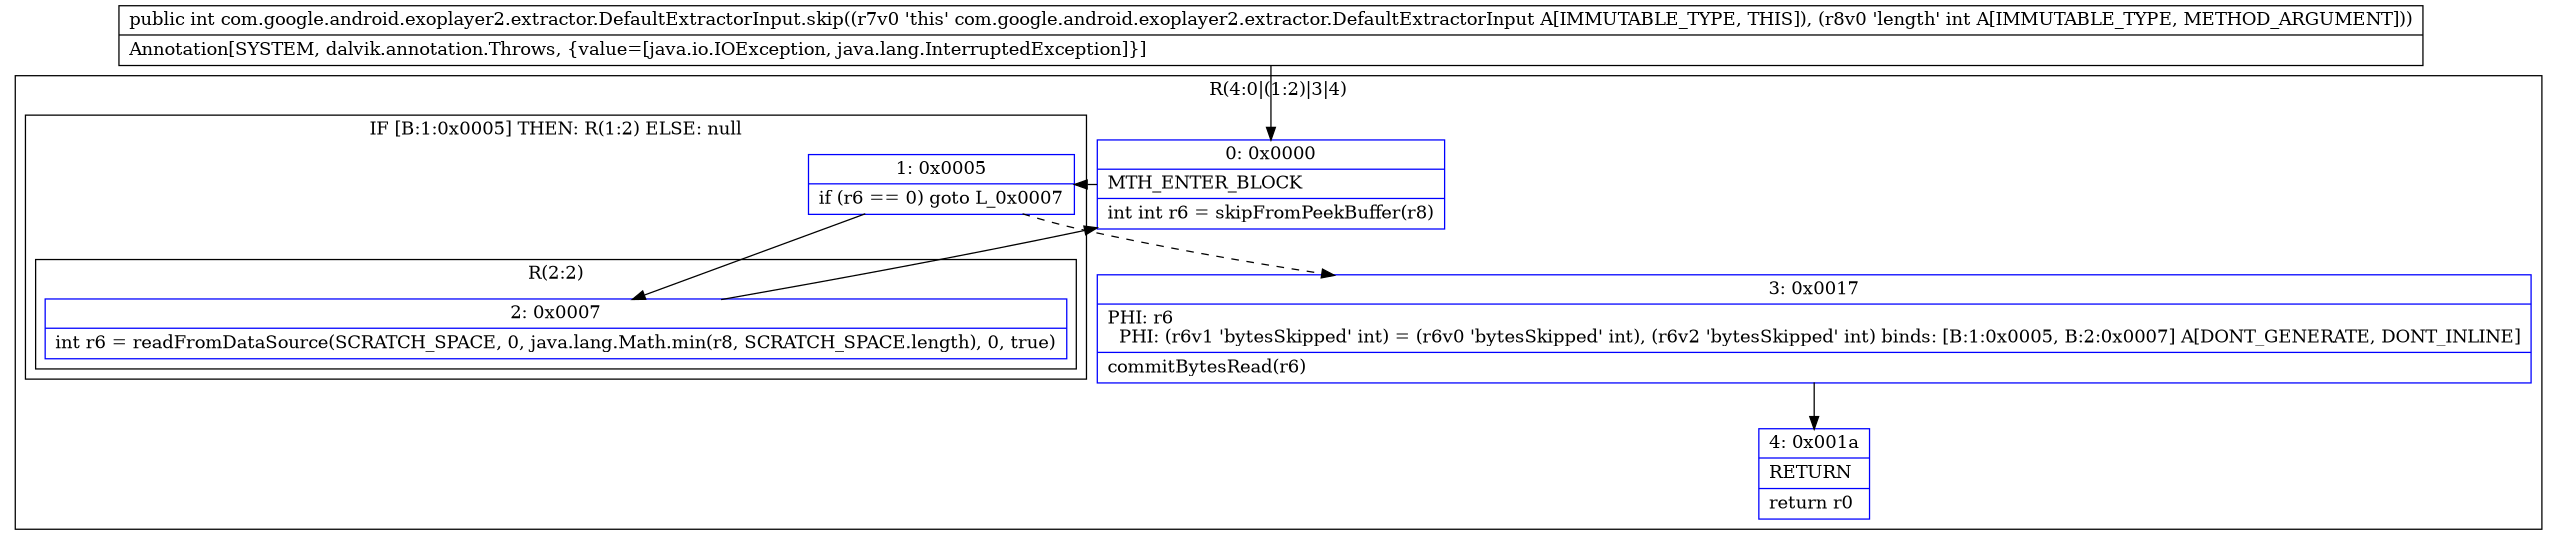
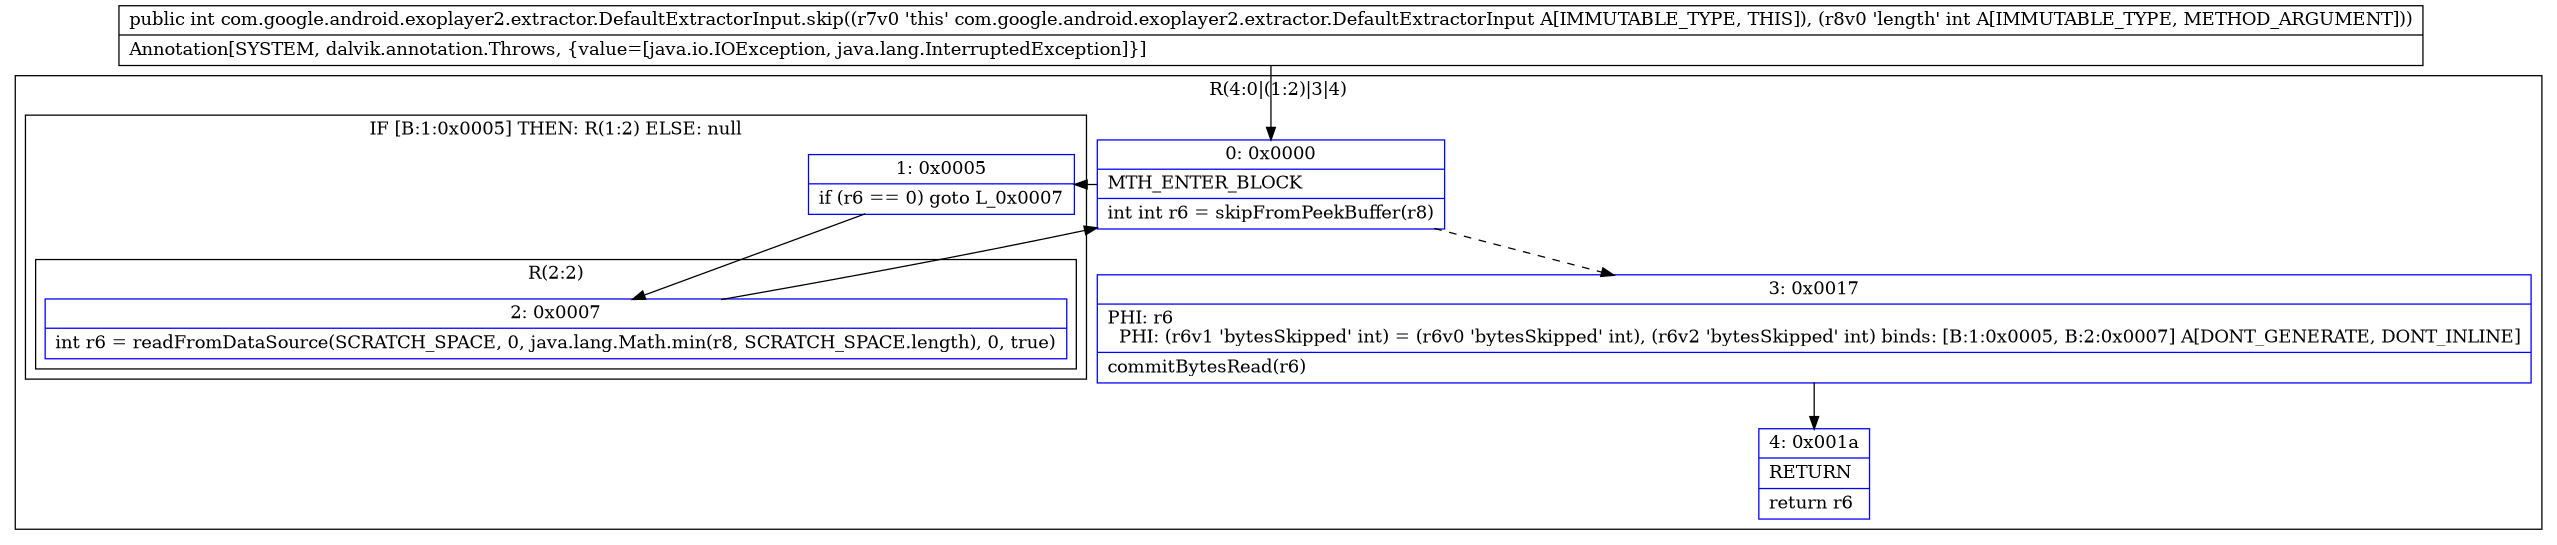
edge "1: 0x0005" -> "3: 0x0017": now "0: 0x0000" -> "3: 0x0017"
node "4: 0x001a": text "return r0" -> "return r6"
